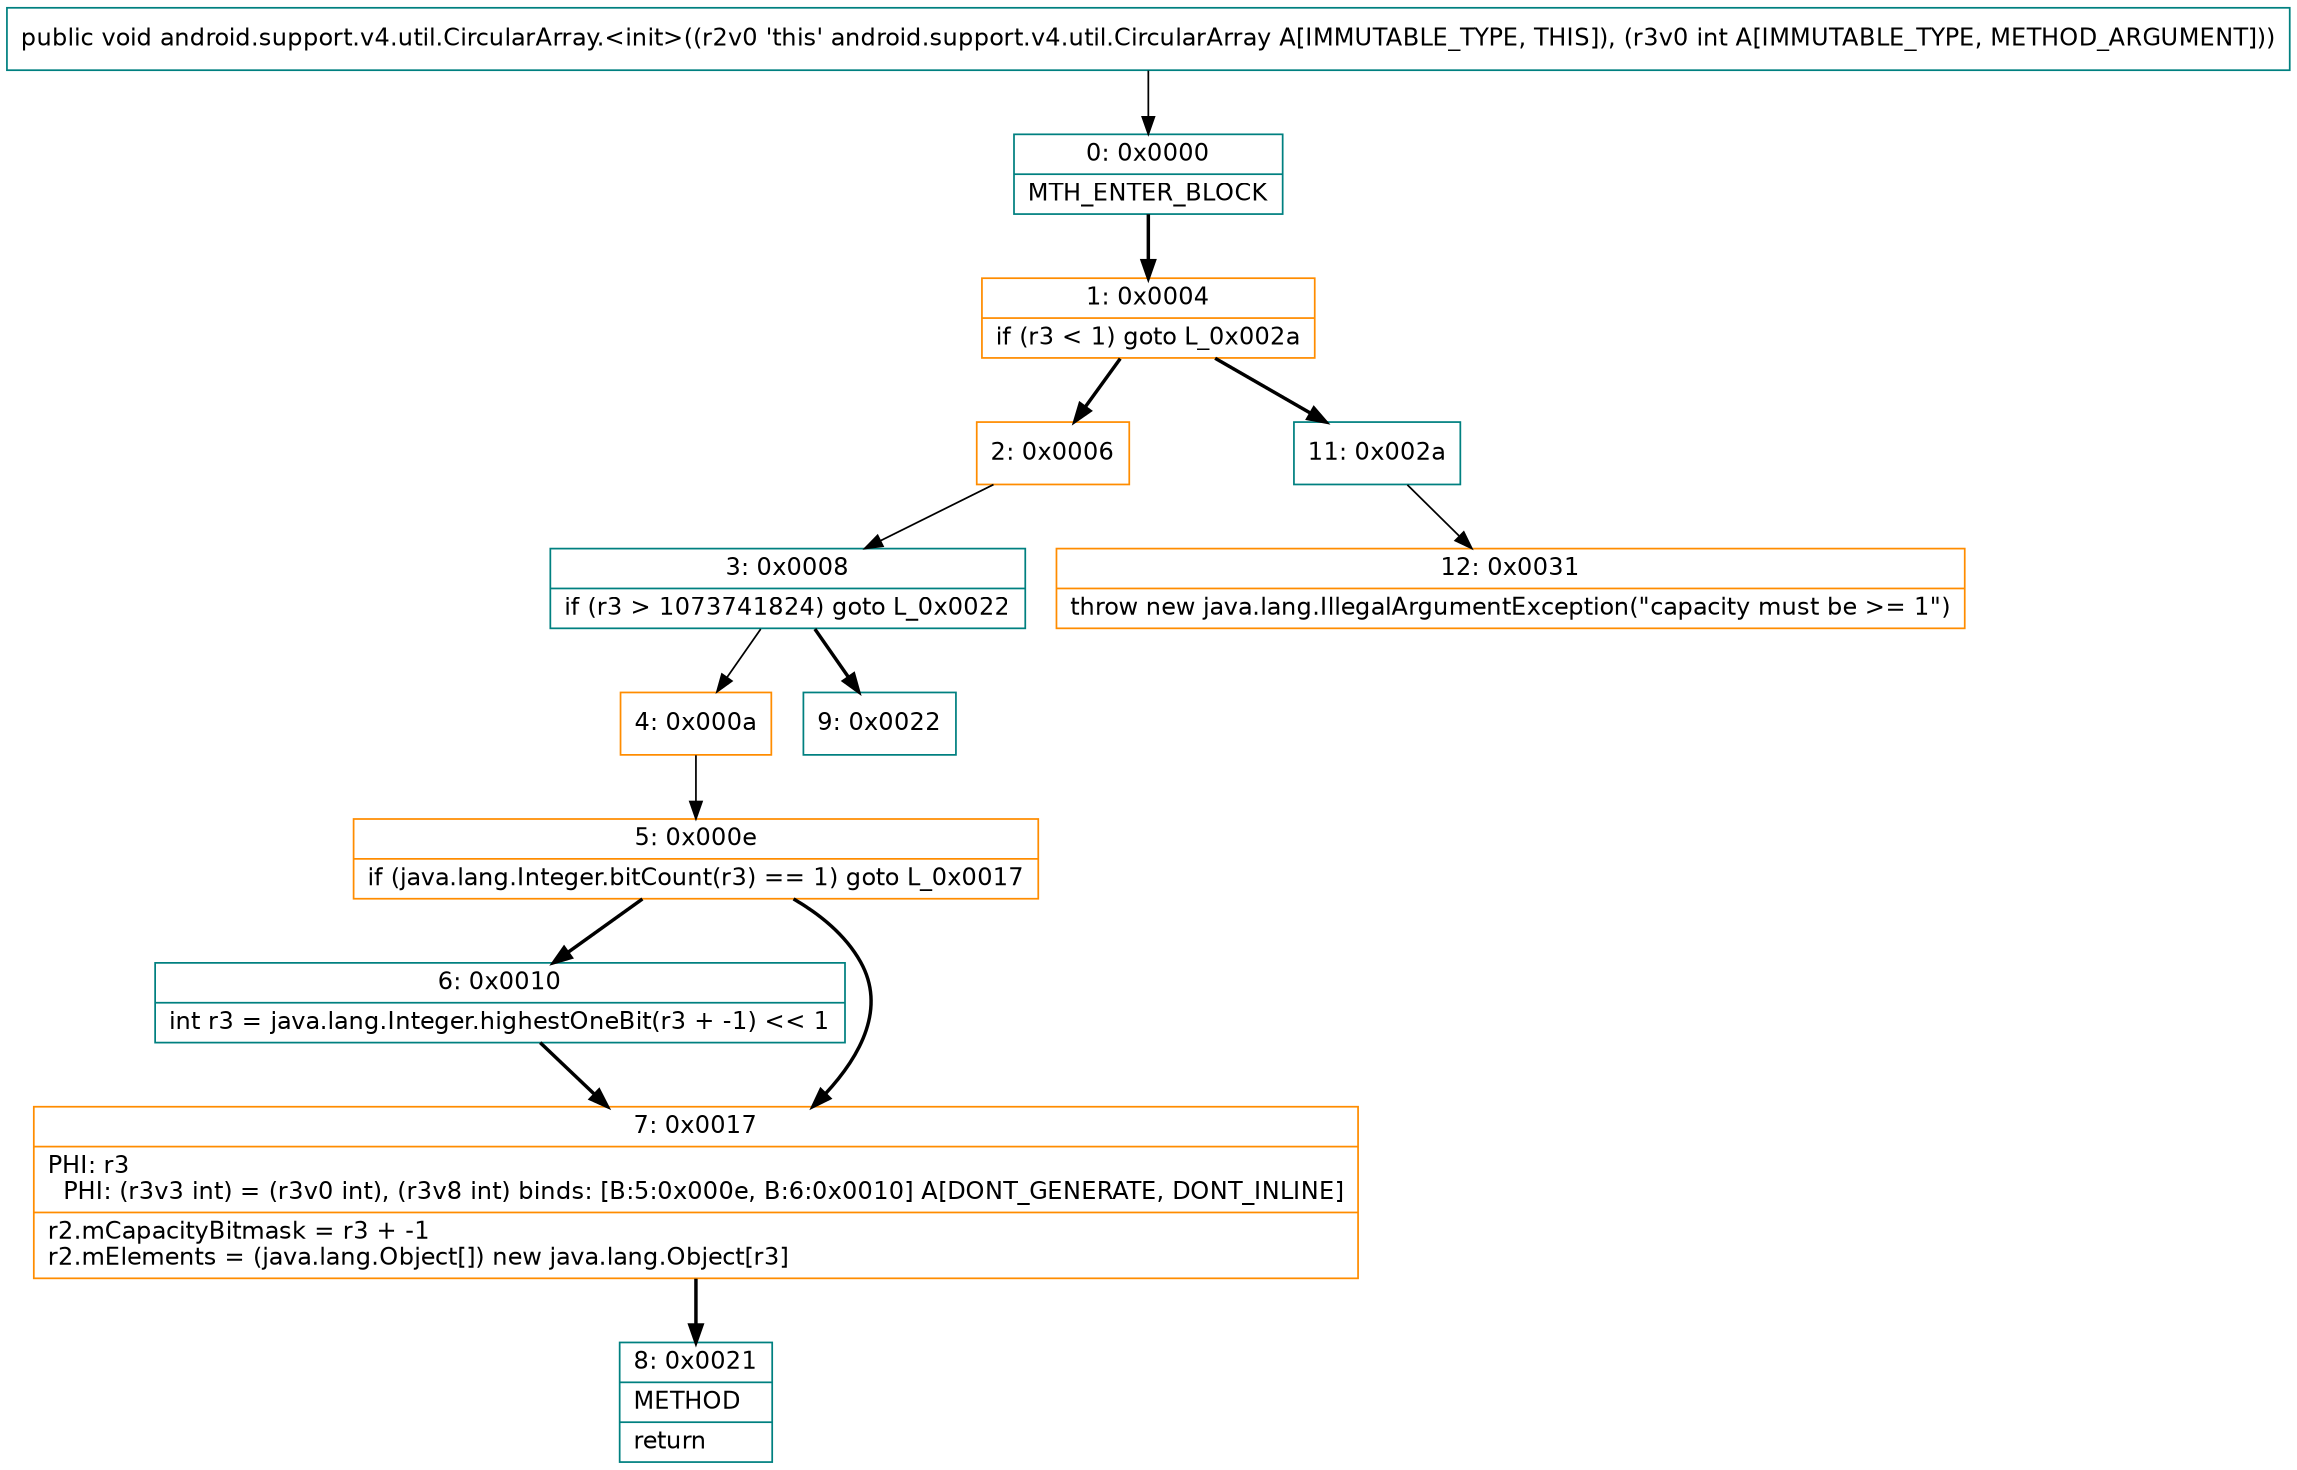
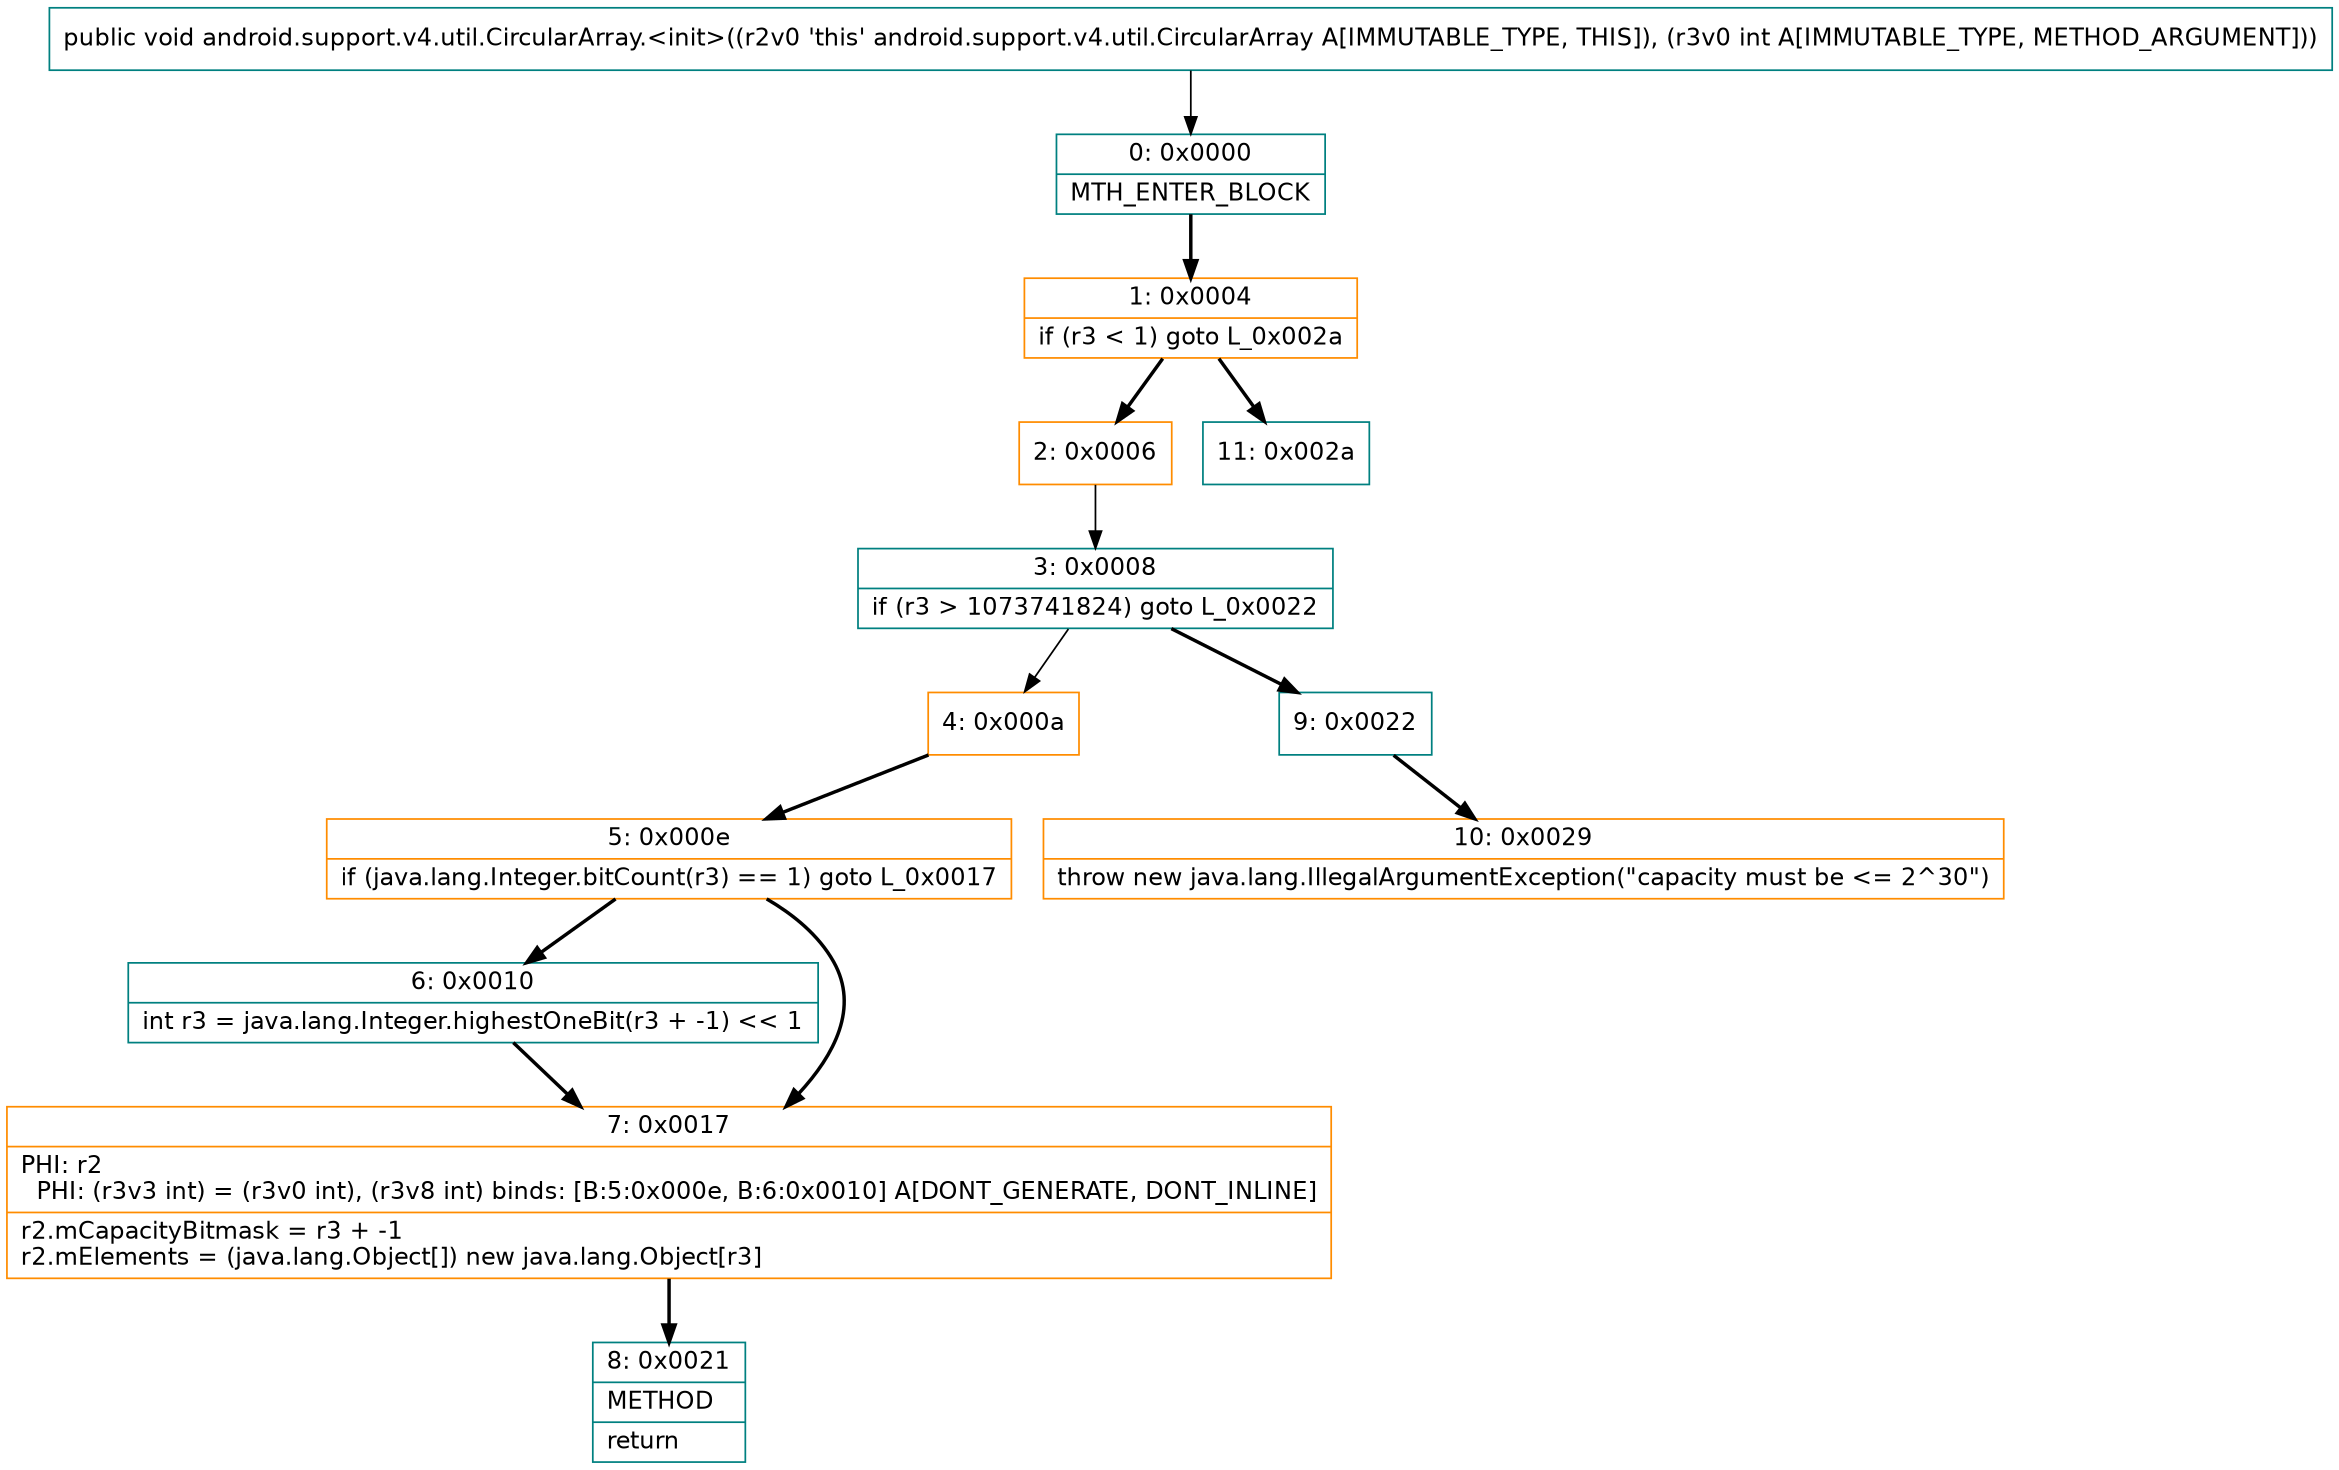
node "12: 0x0031": removed
edge "4: 0x000a" -> "5: 0x000e": style solid -> bold
node "10: 0x0029": added
node "7: 0x0017": text "PHI: r3" -> "PHI: r2"
